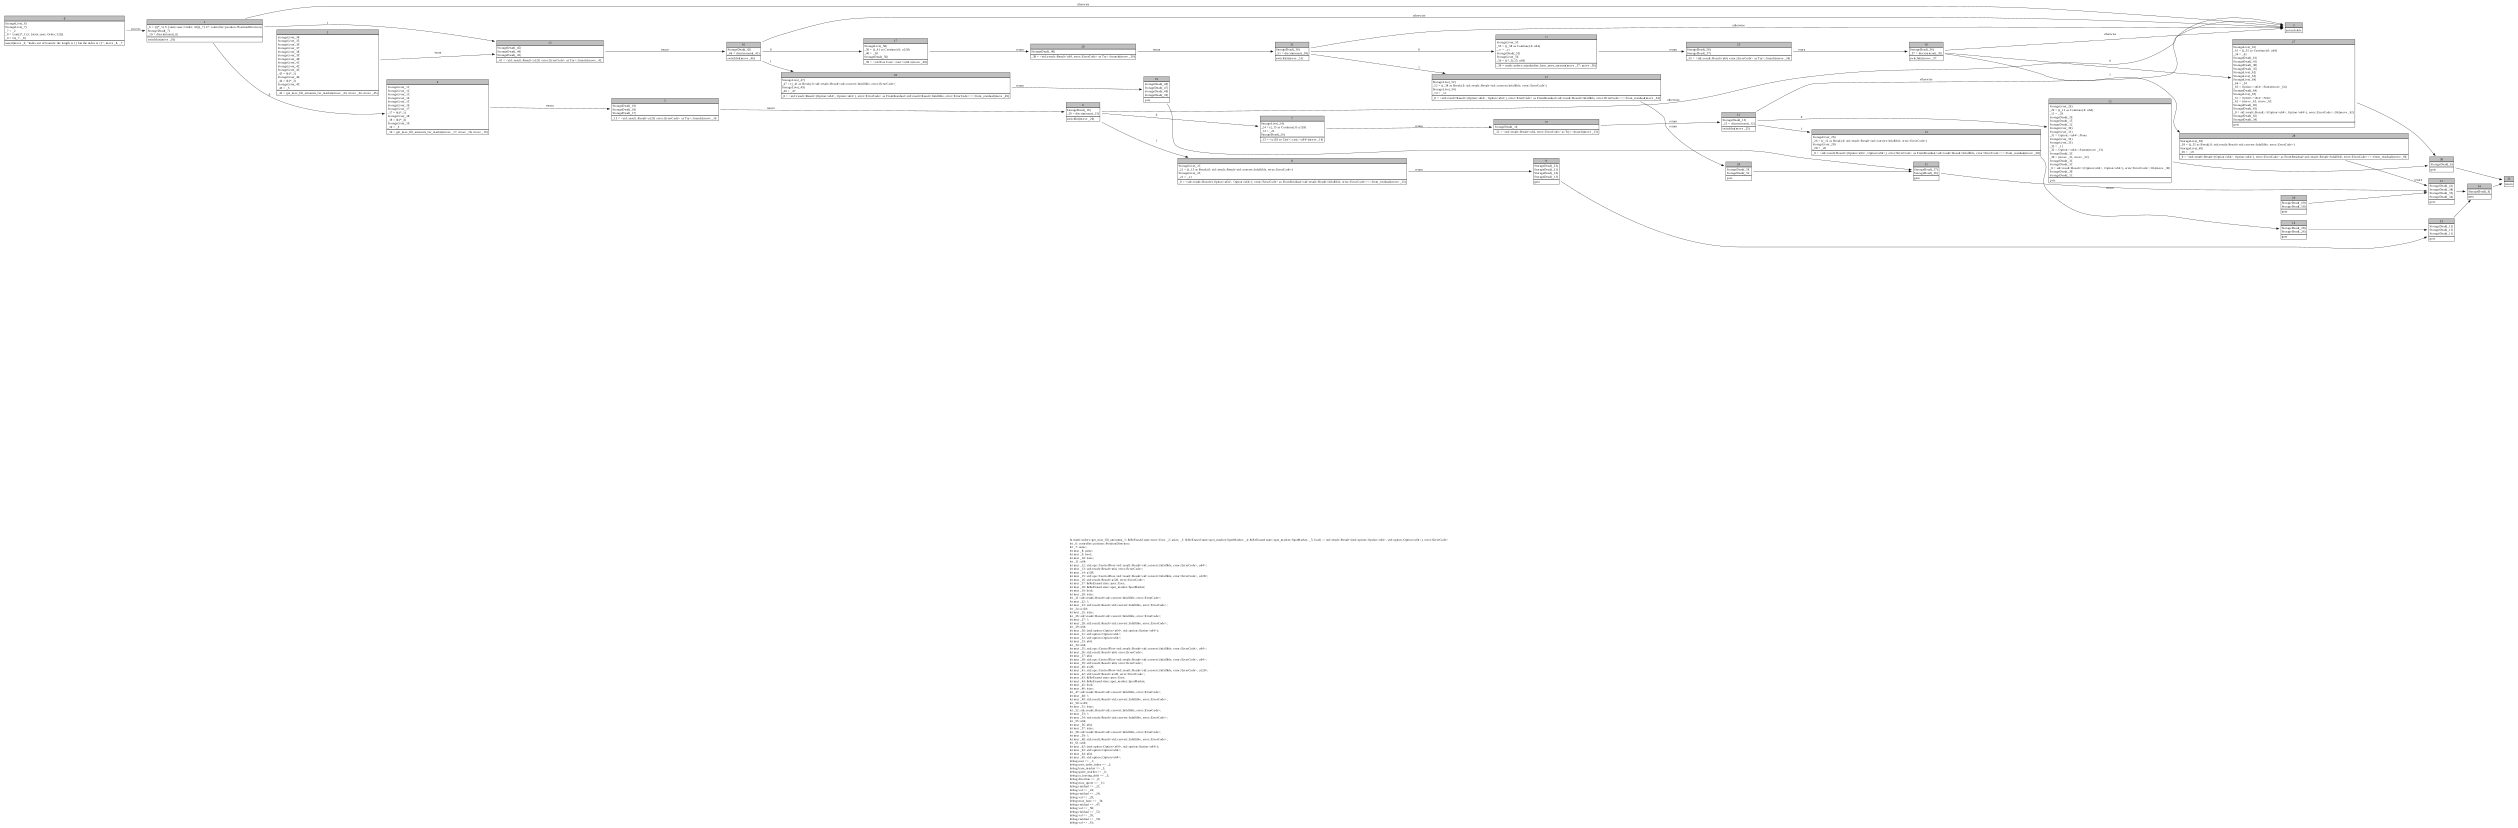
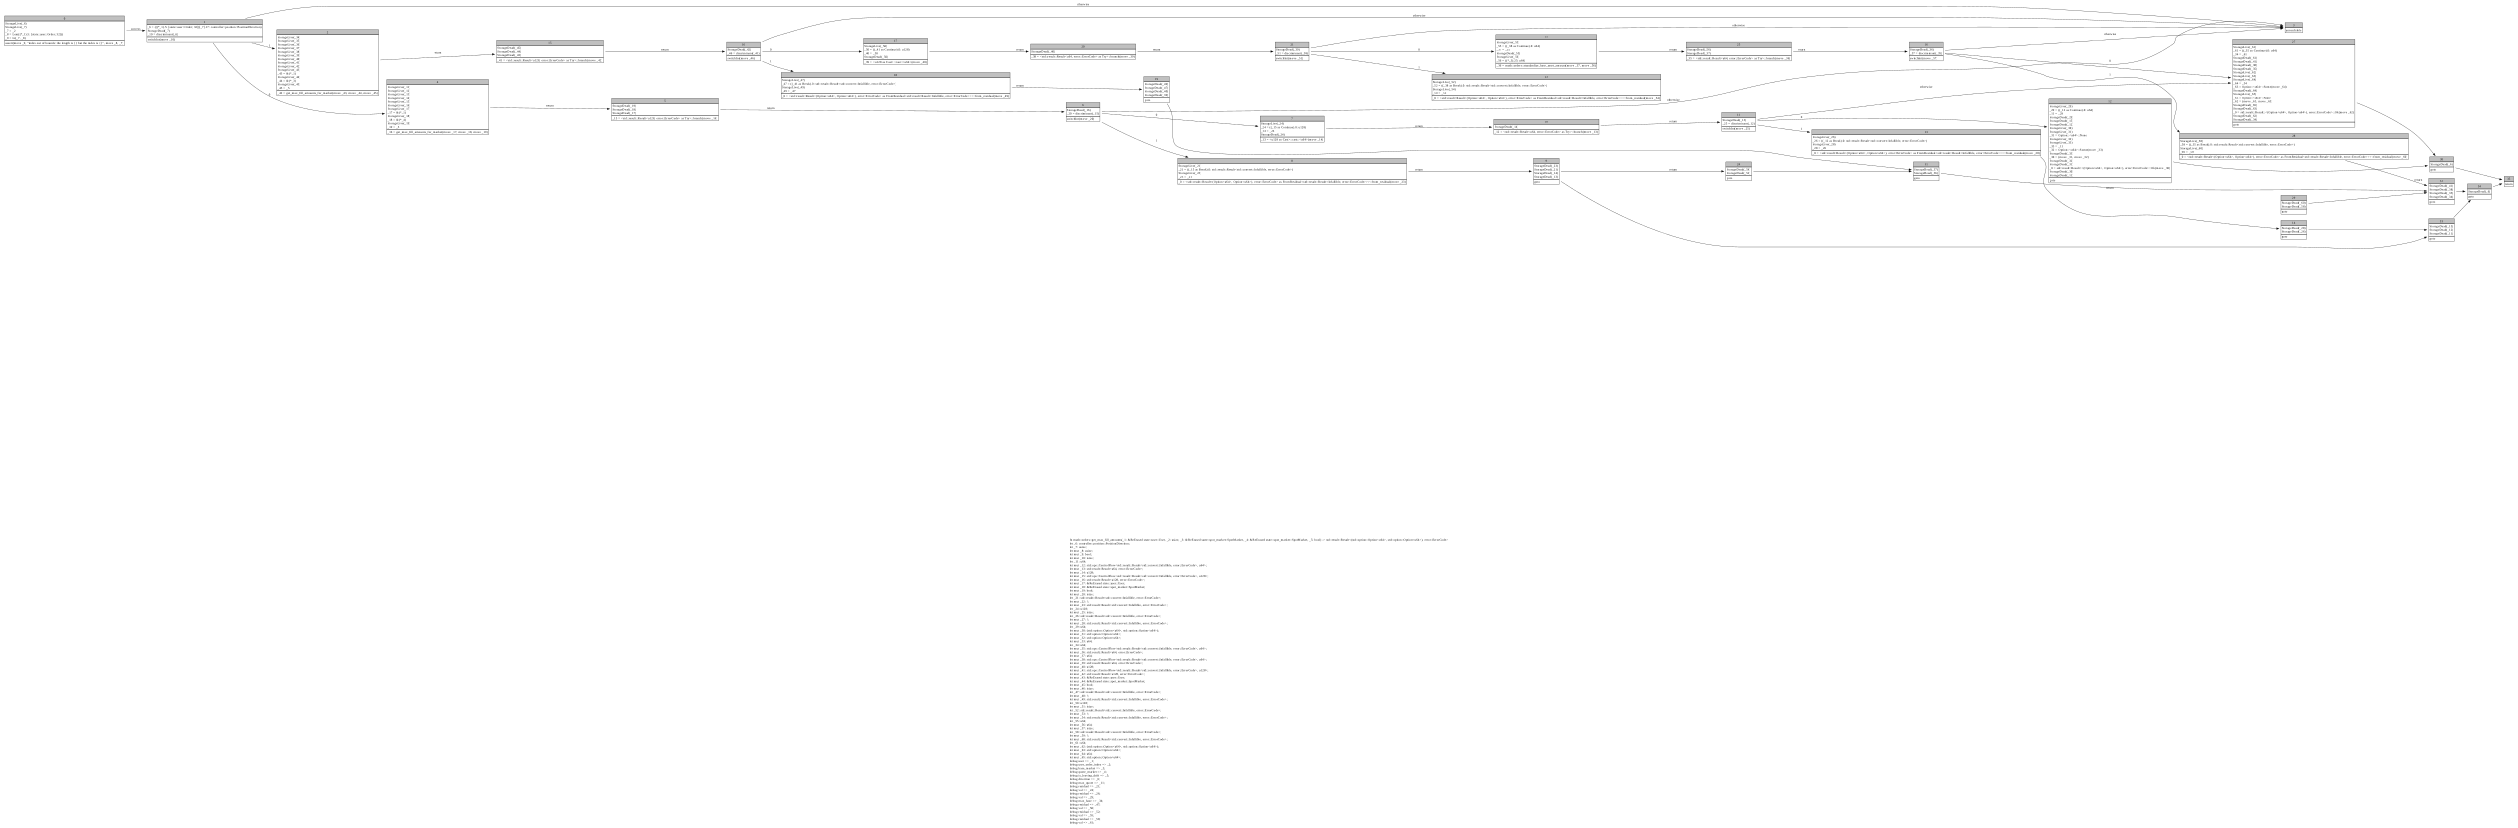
edge "1" -> "15": now "1" -> "2"
edge "11" -> "3": now "11" -> "27"
edge "23" -> "24": now "9" -> "24"
